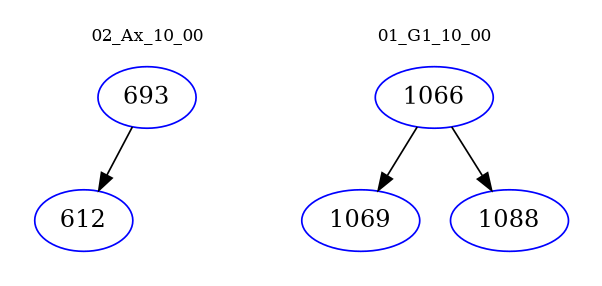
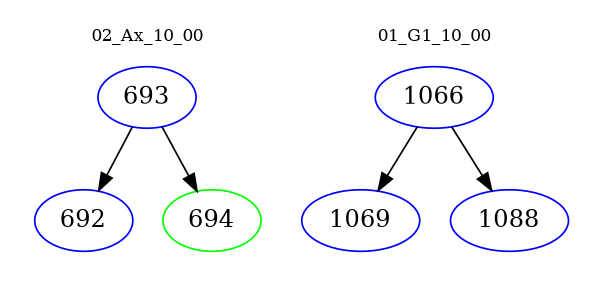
node "612": label "612" -> "692"
node "694": added
